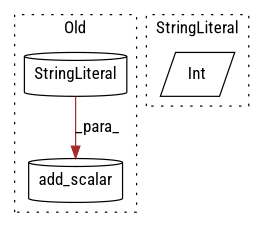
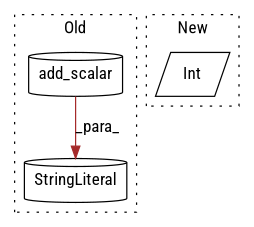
cluster "StringLiteral": label "StringLiteral" -> "New"
edge "StringLiteral" -> "add_scalar": reversed
